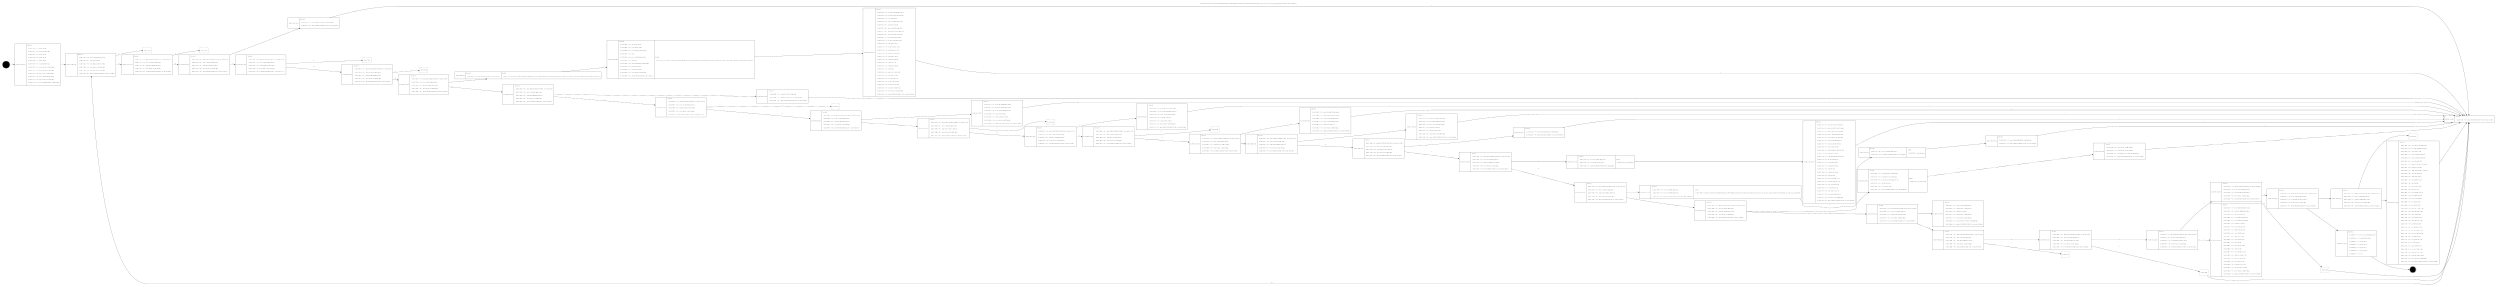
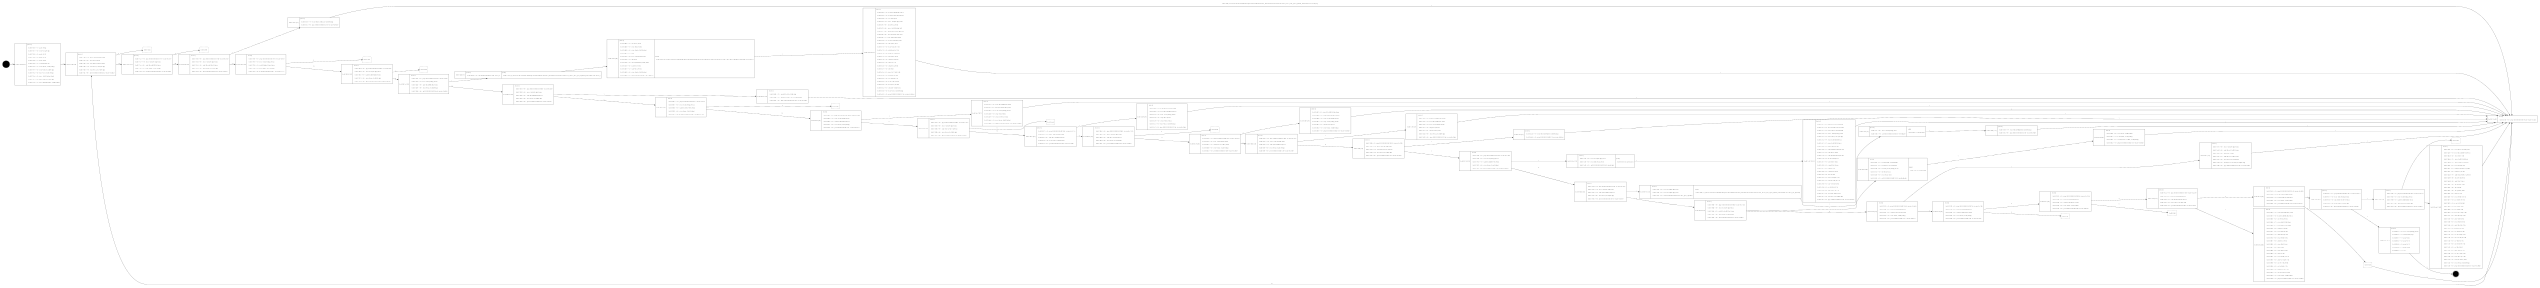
edge "0x402068" -> "0x40213e [5]": now "0x401e51 [31]" -> "0x40213e [5]"
